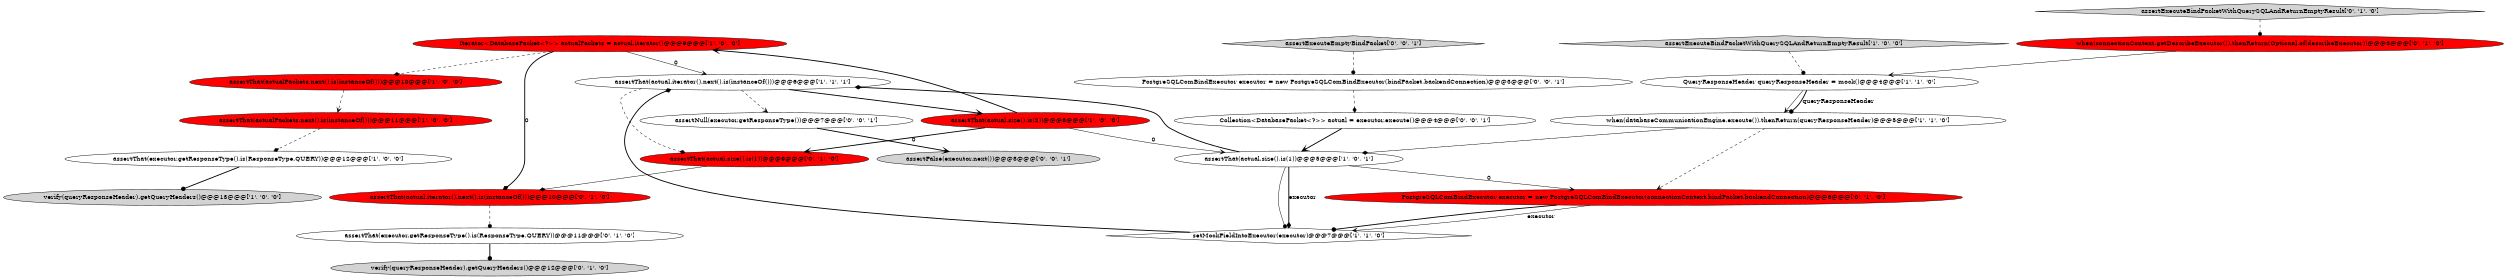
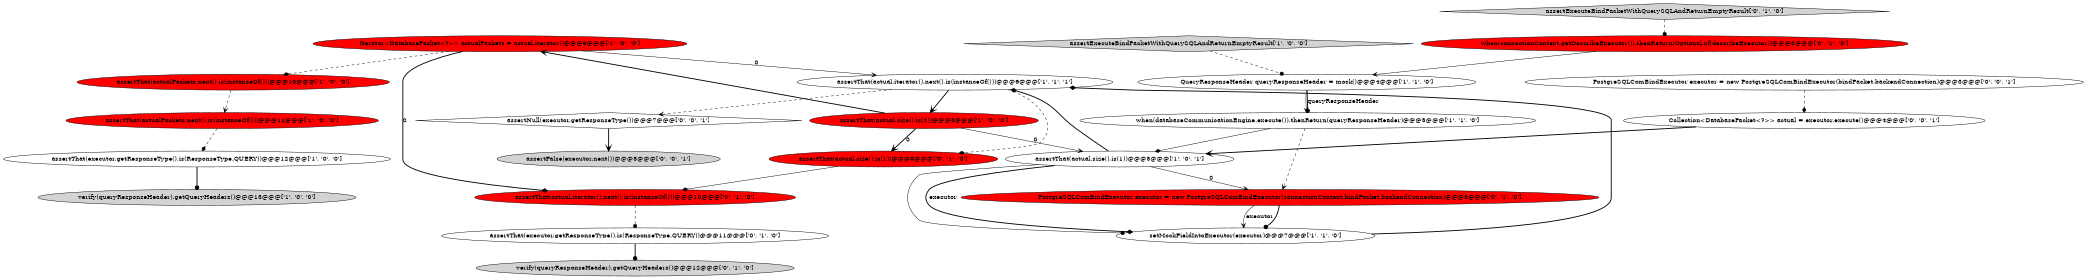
node "assertExecuteEmptyBindPacket['0', '0', '1']": removed
node "assertNull(executor.getResponseType())@@@7@@@['0', '0', '1']": shape ellipse -> diamond
node "setMockFieldIntoExecutor(executor)@@@7@@@['1', '1', '0']": shape diamond -> ellipse
